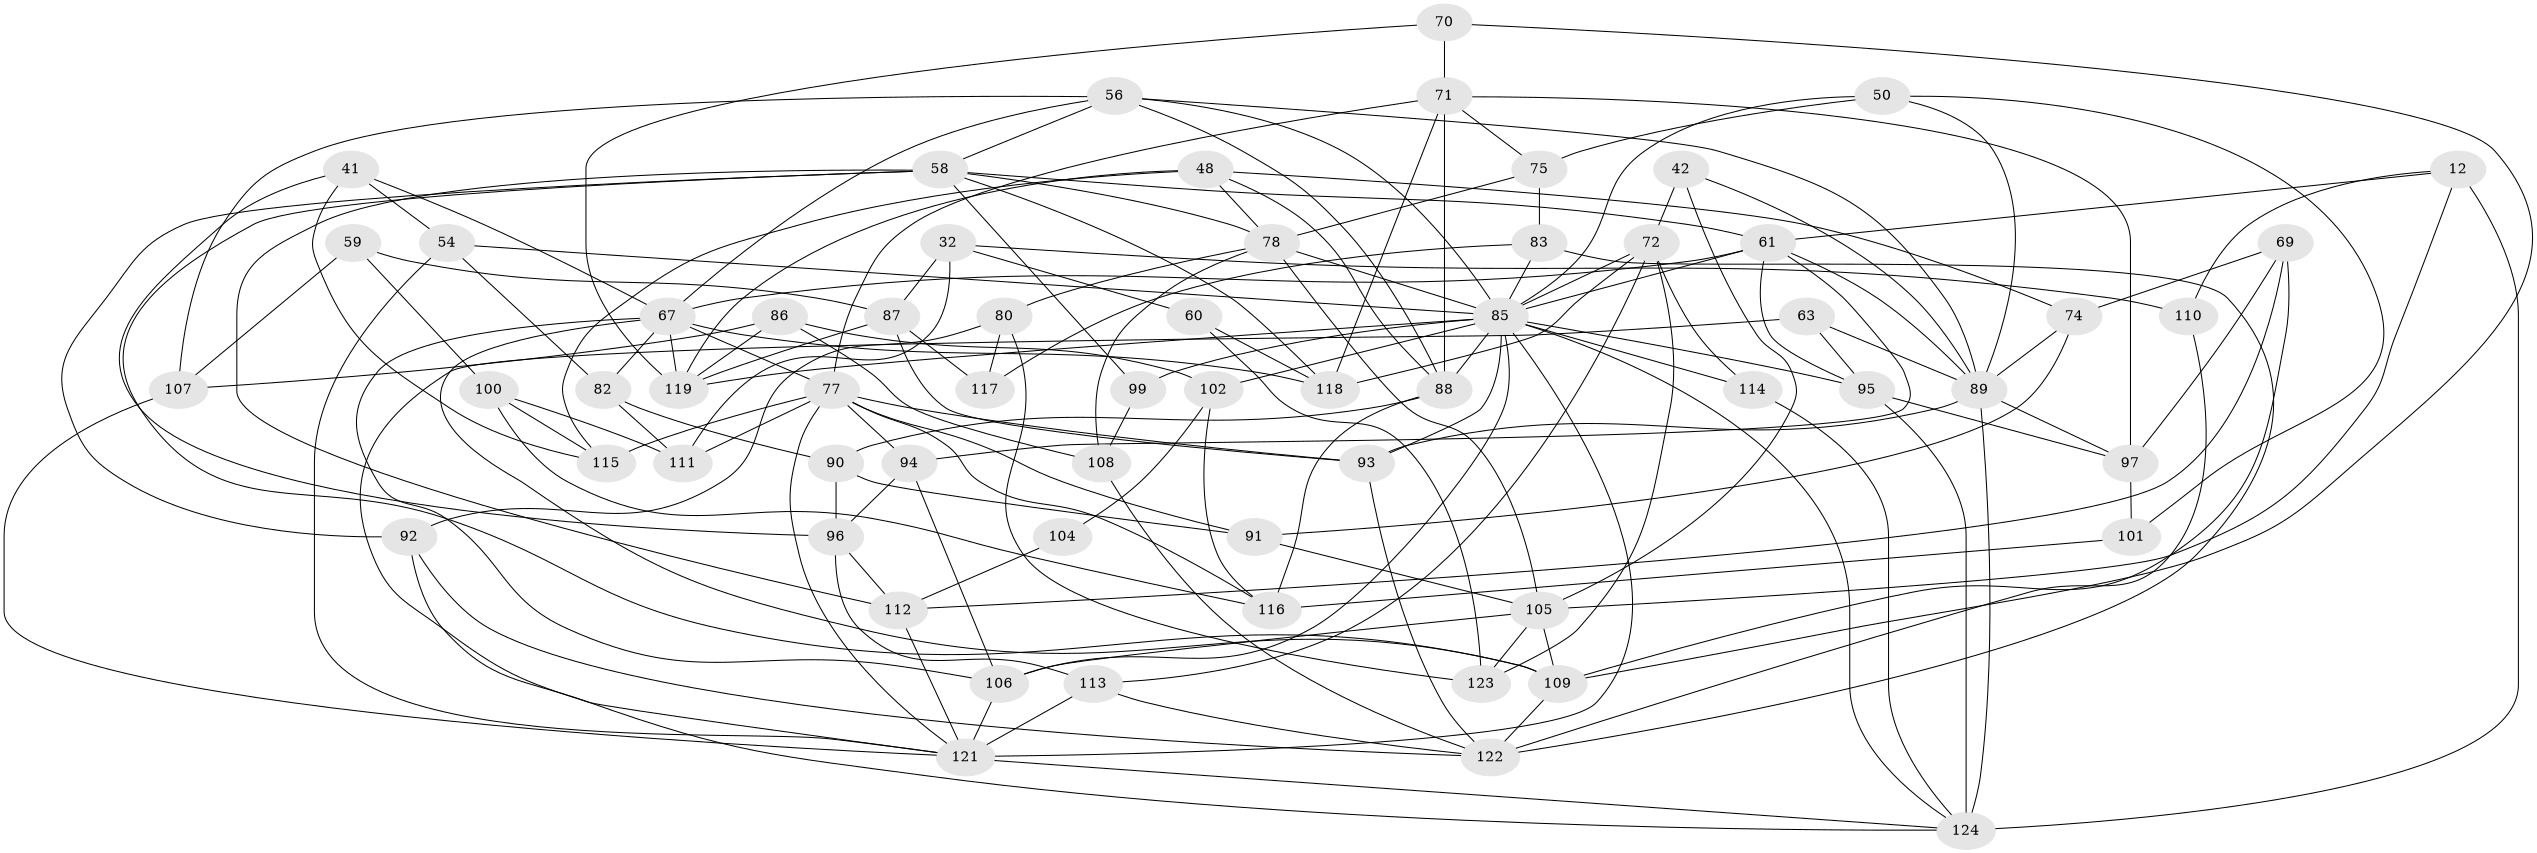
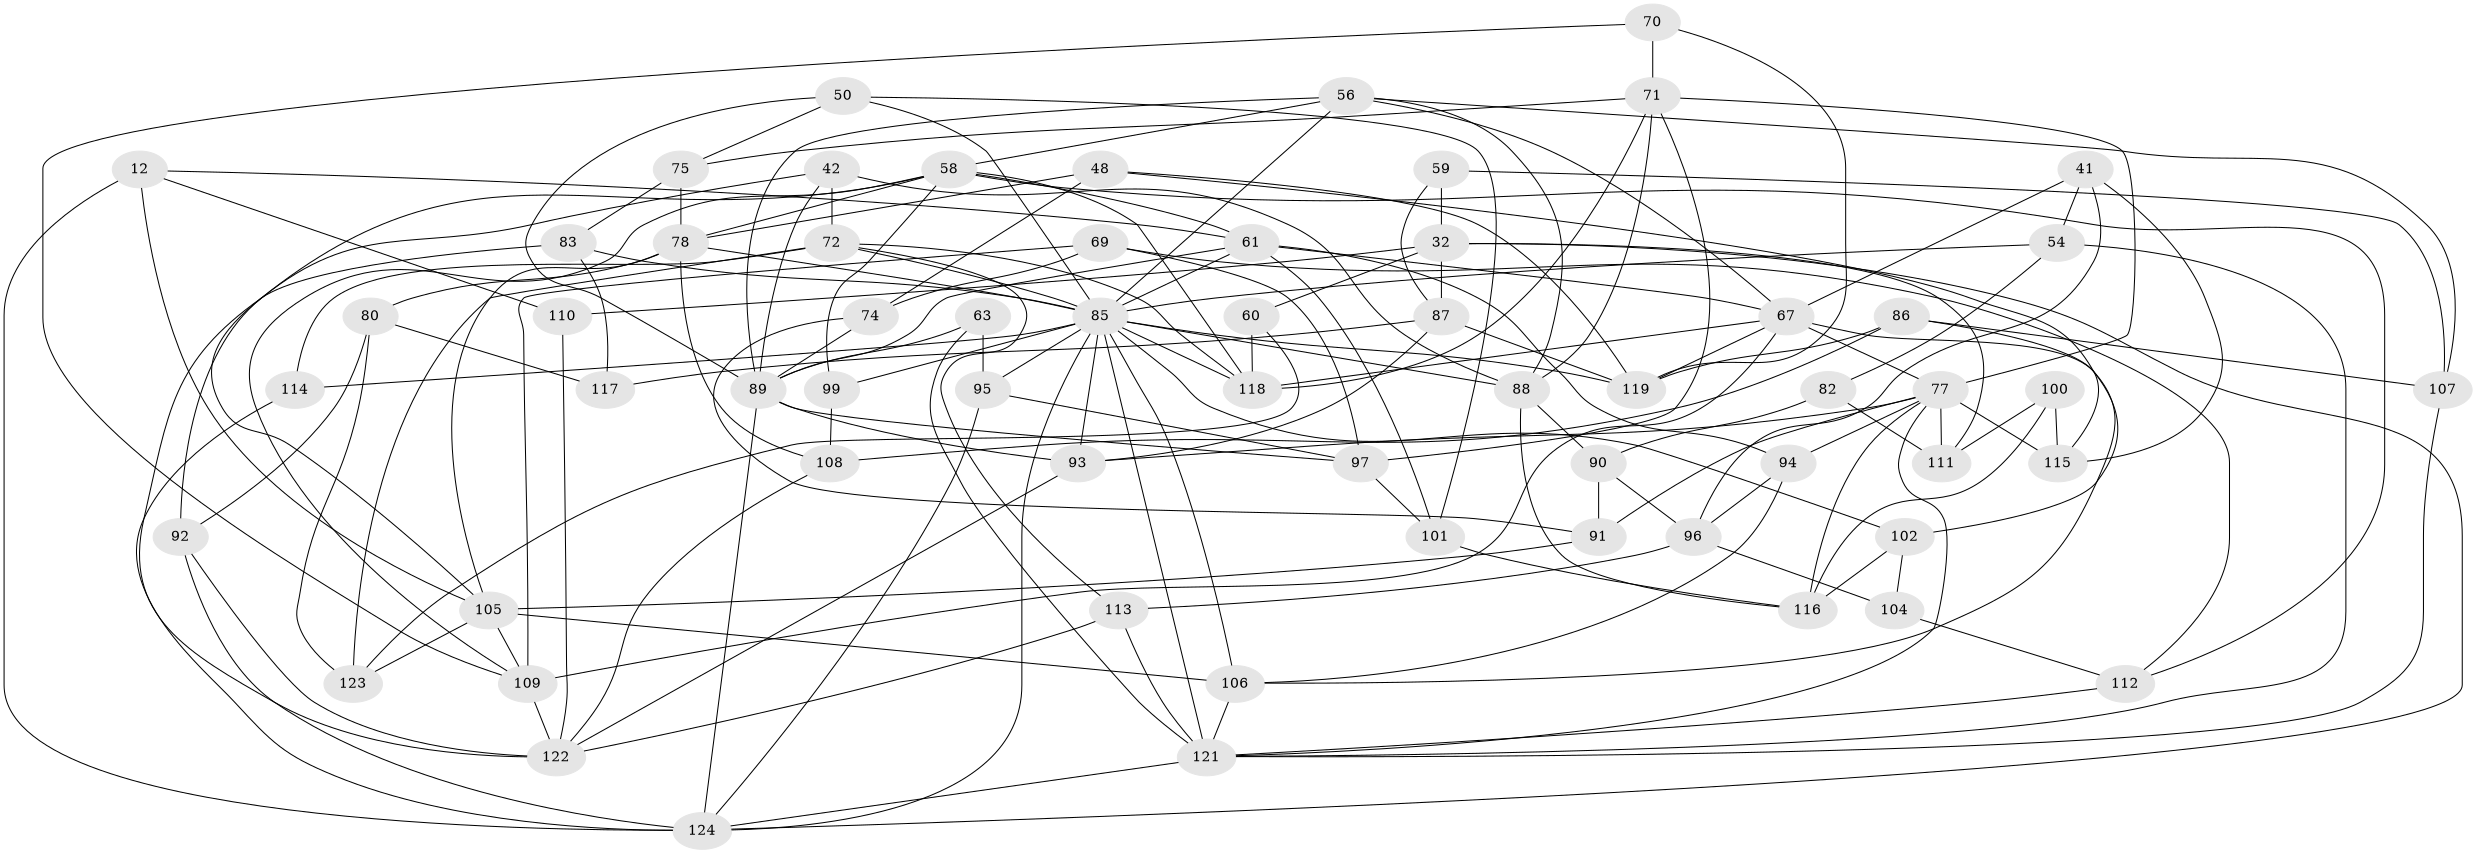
edge "48" -- "88": now "42" -- "88"
edge "59" -- "100": now "59" -- "32"
edge "61" -- "95": now "61" -- "101"
edge "85" -- "118": added
edge "67" -- "82": removed
edge "96" -- "112": now "96" -- "104"
edge "32" -- "124": added
